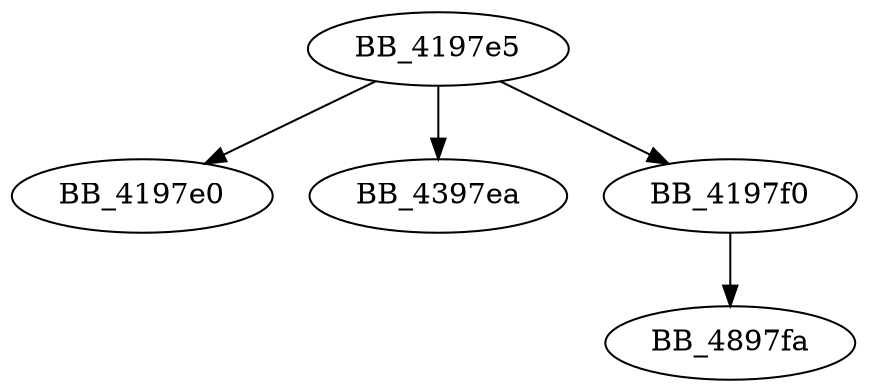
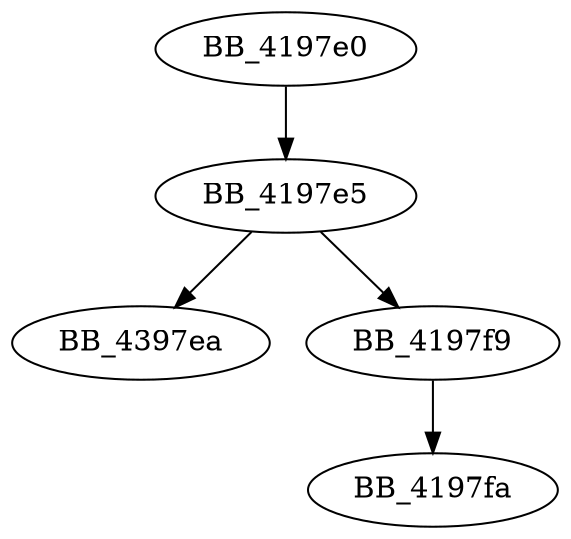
edge "BB_4197e5" -> "BB_4197e0": reversed
node "BB_4197f0": label "BB_4197f0" -> "BB_4197f9"
node "BB_4897fa": label "BB_4897fa" -> "BB_4197fa"
